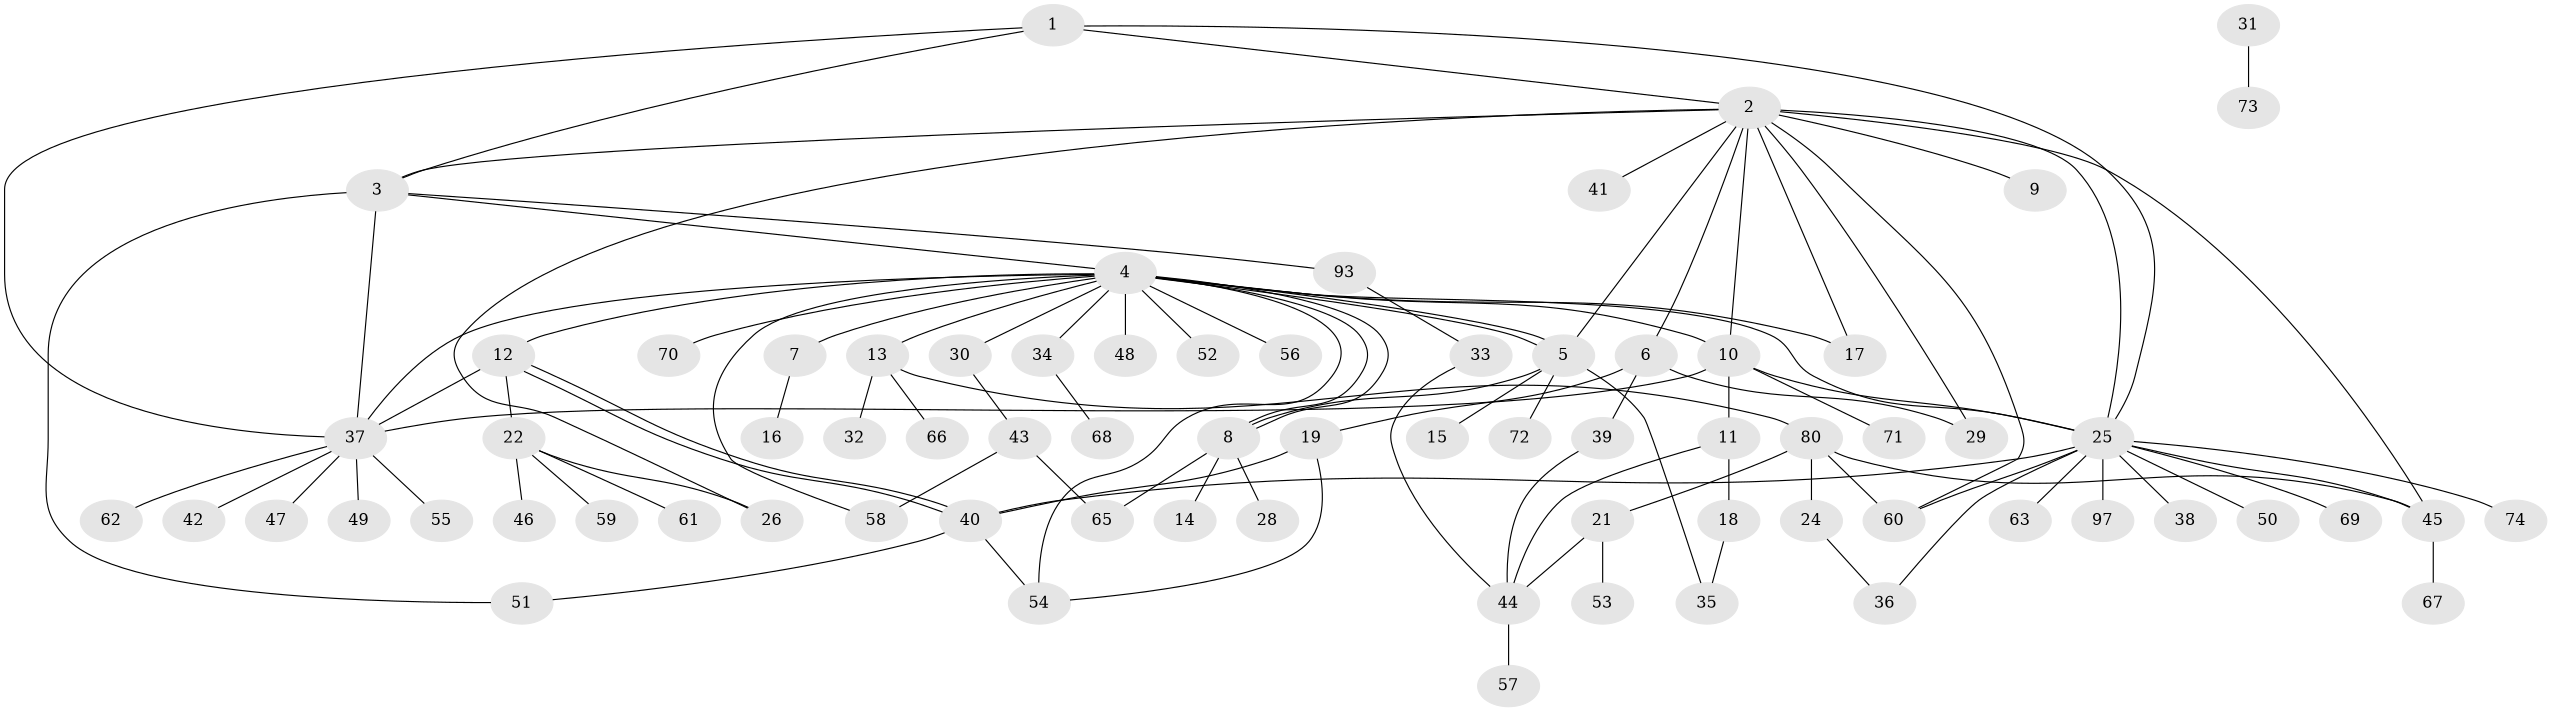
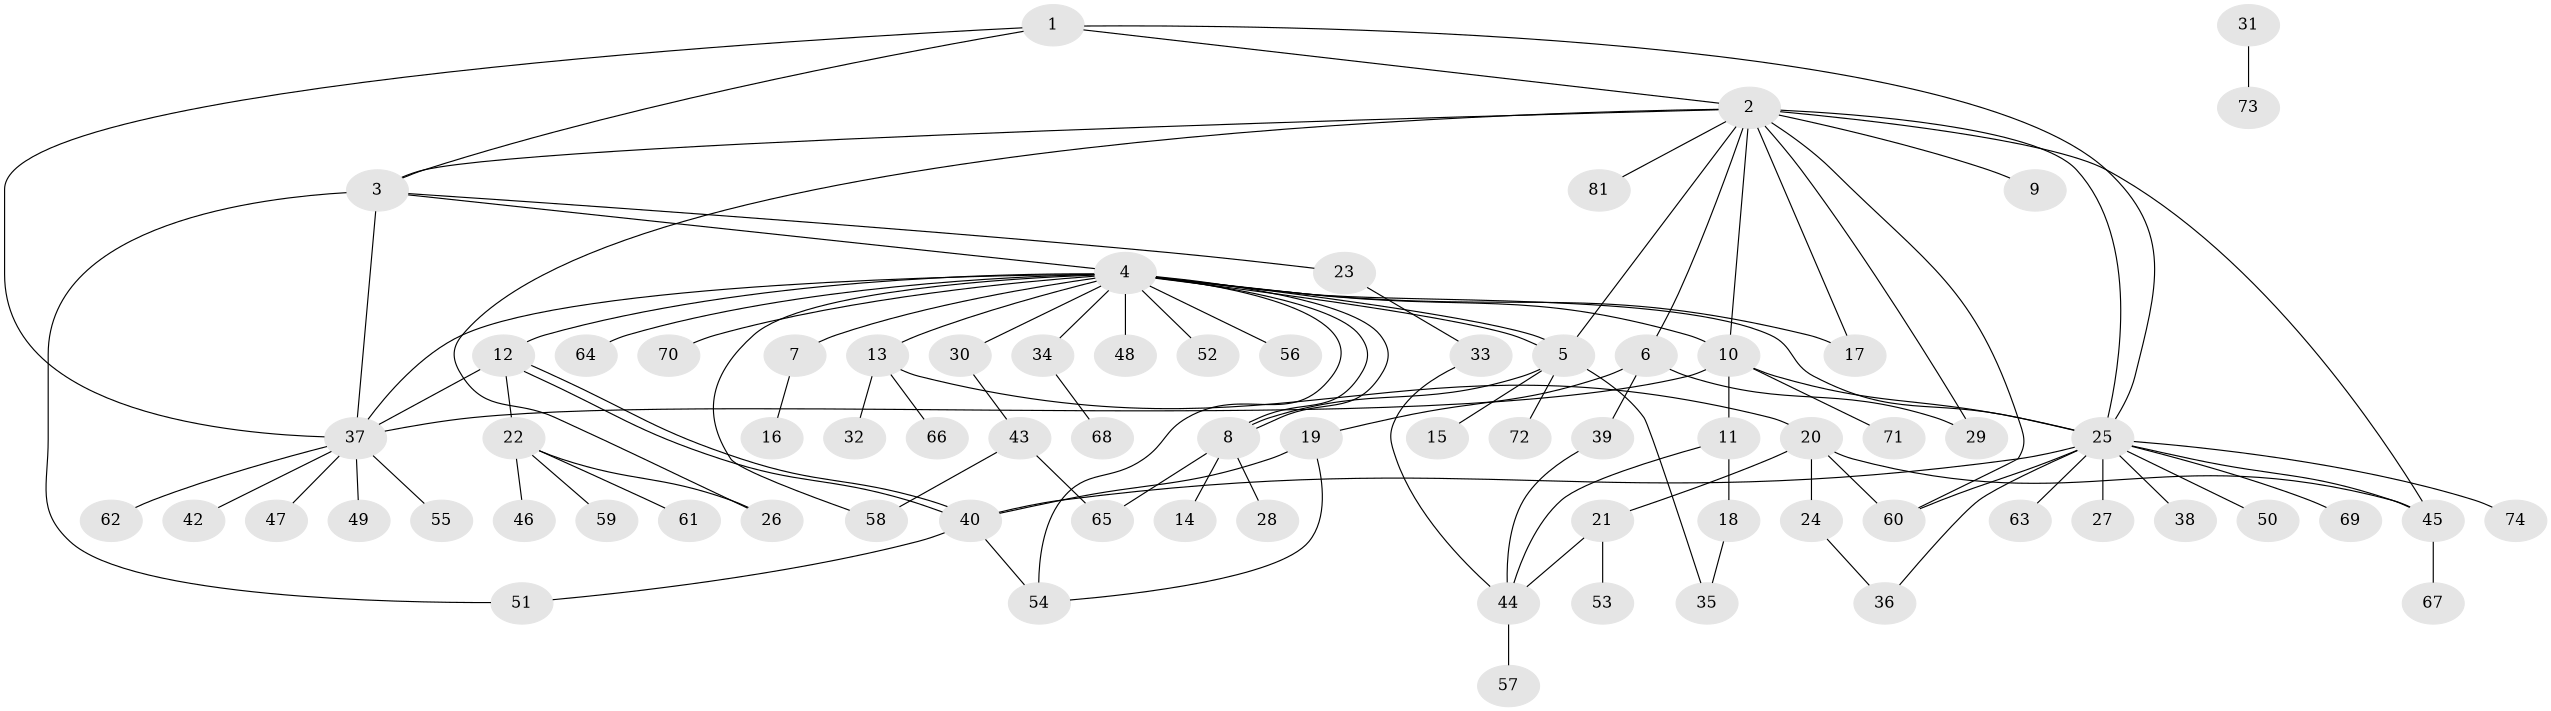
node "41": label "41" -> "81"
node "93": label "93" -> "23"
node "64": added
node "80": label "80" -> "20"
node "97": label "97" -> "27"
